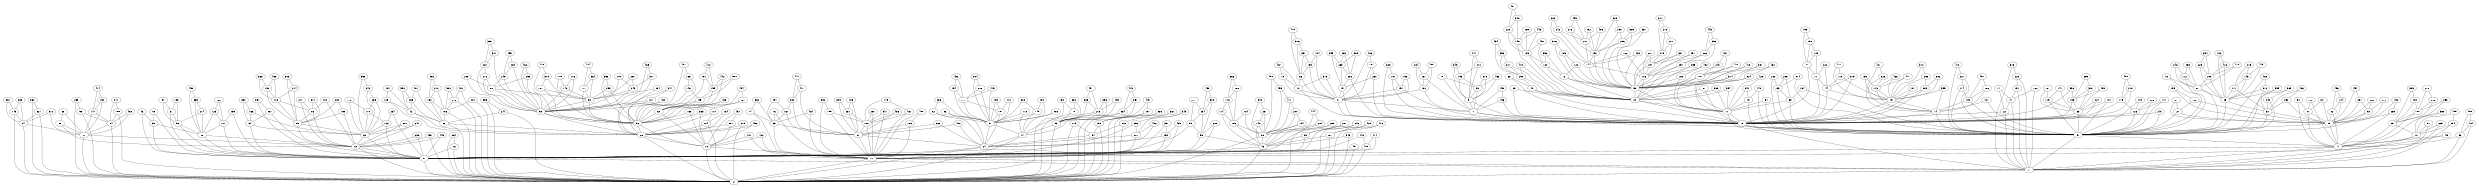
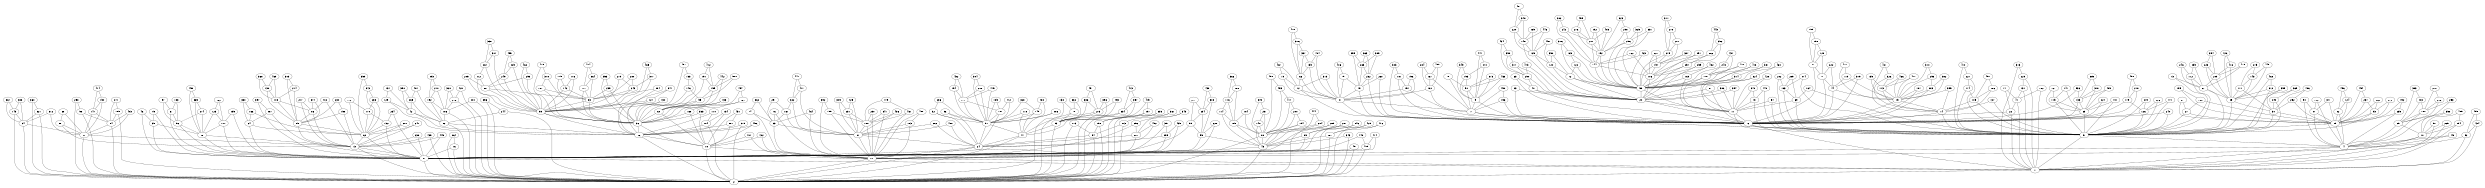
edge "151" -- "260": now "151" -- "79"
